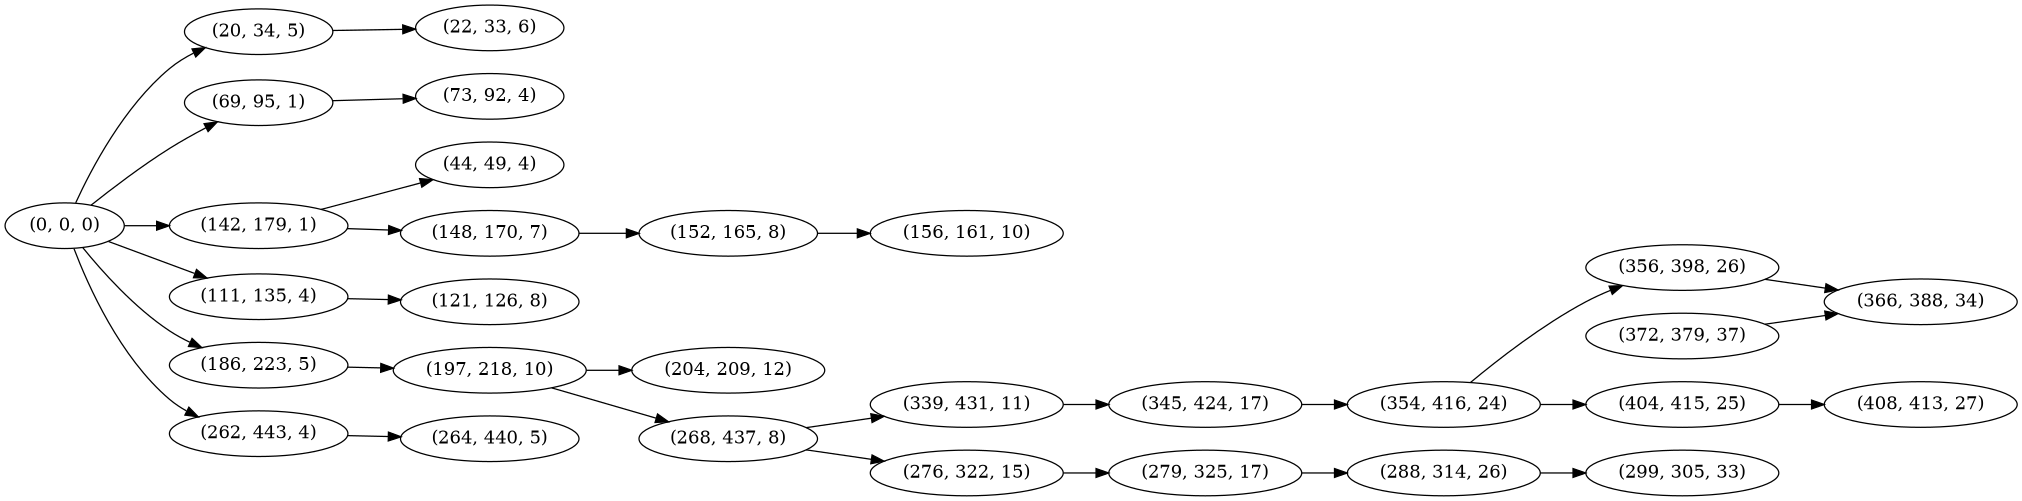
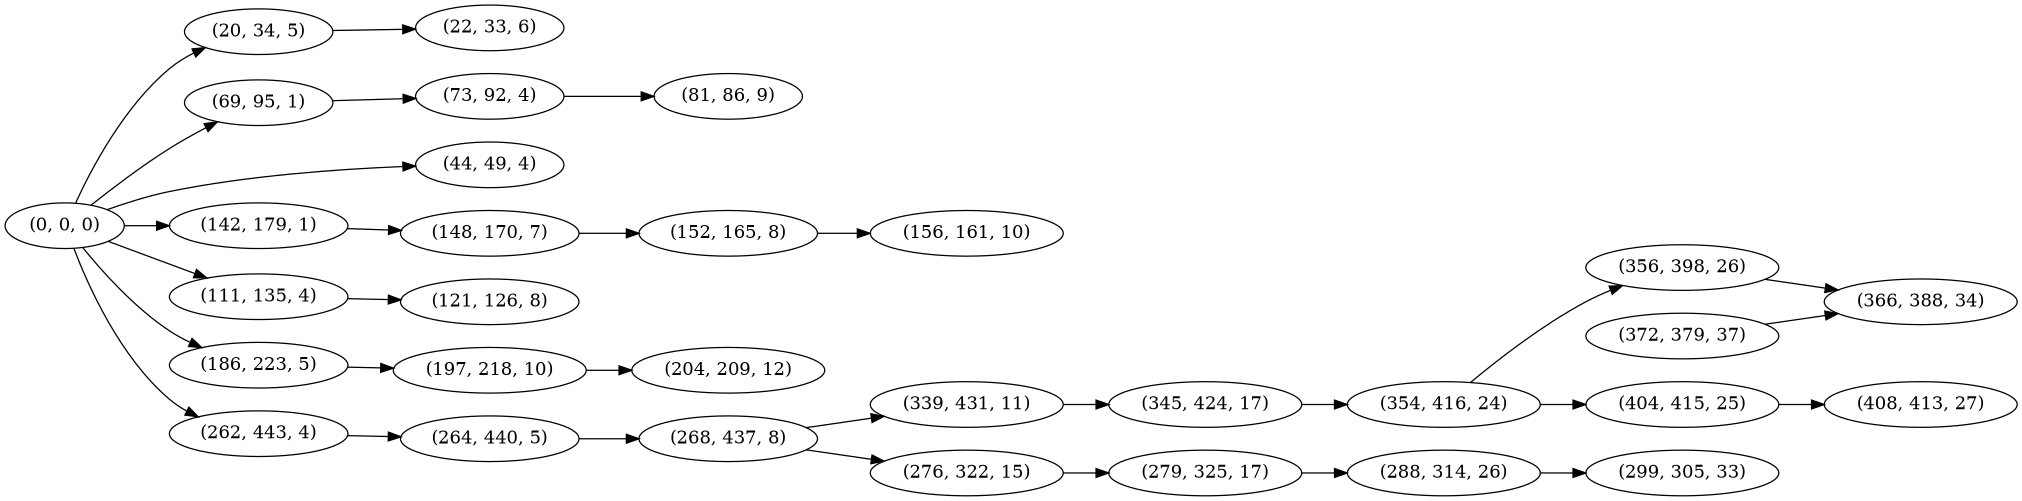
node "(81, 86, 9)": added
edge "(142, 179, 1)" -> "(44, 49, 4)": now "(0, 0, 0)" -> "(44, 49, 4)"
edge "(197, 218, 10)" -> "(268, 437, 8)": now "(264, 440, 5)" -> "(268, 437, 8)"
